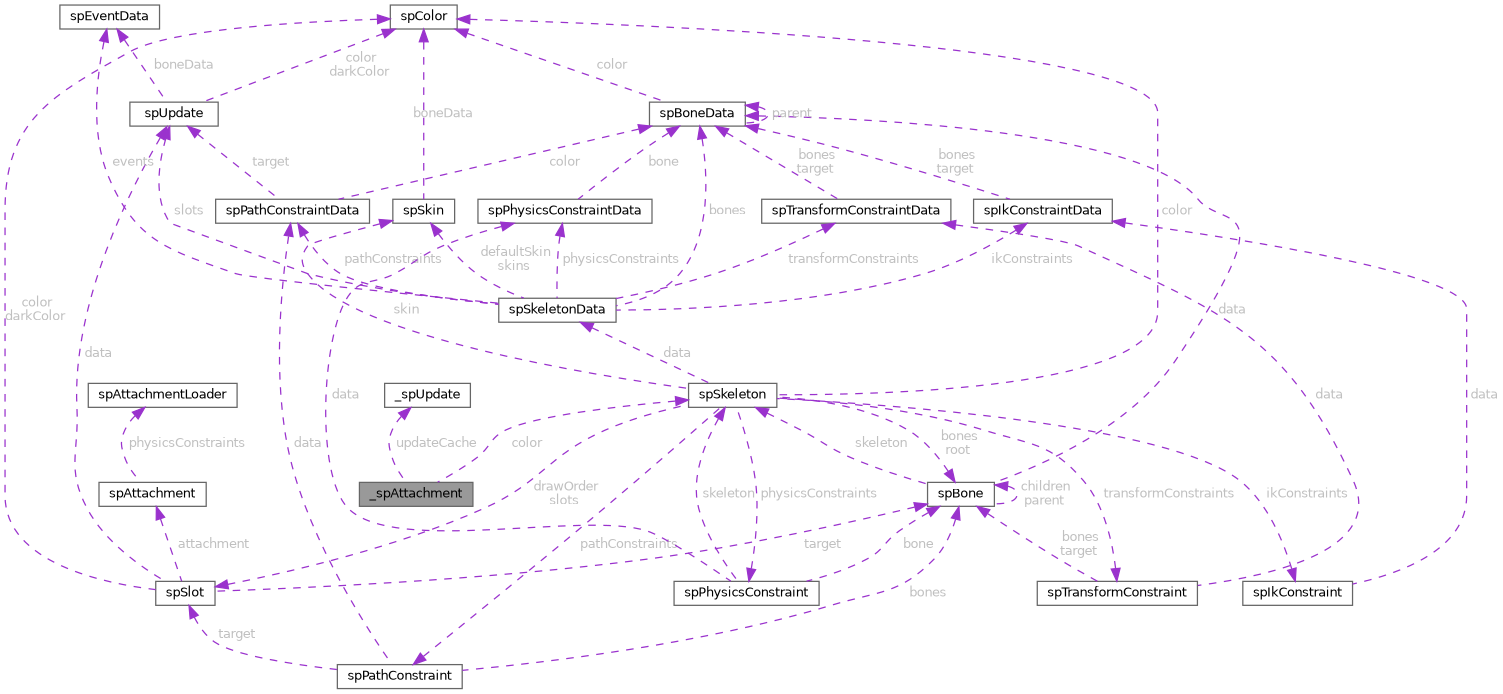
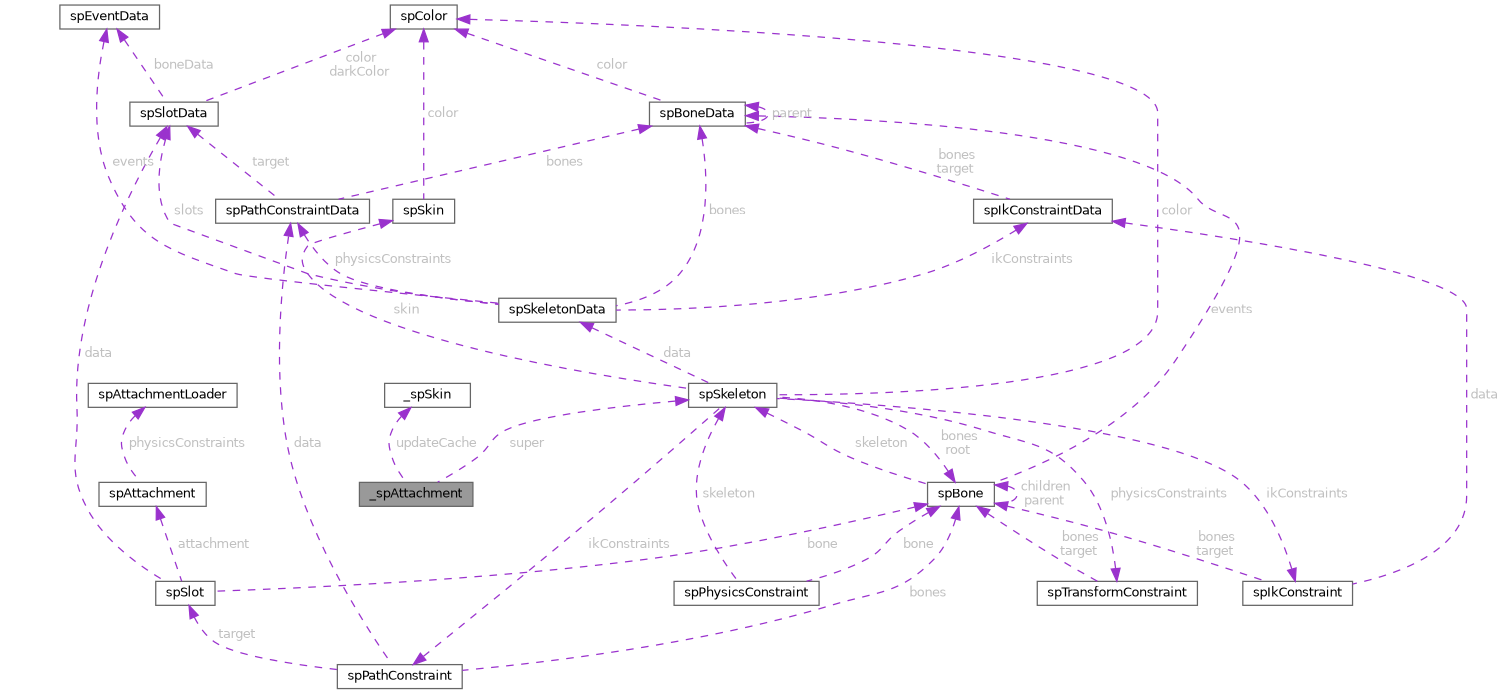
node "spUpdate": label "spUpdate" -> "spSlotData"
edge "spSkin" -> "spColor": label " boneData" -> " color"
edge "spPathConstraintData" -> "spBoneData": label " color" -> " bones"
node "spPhysicsConstraintData": removed
node "spTransformConstraintData": removed
edge "spSlot" -> "spColor": removed, label "color darkColor"
edge "spSkeletonData" -> "spPathConstraintData": label " pathConstraints" -> " physicsConstraints"
edge "spSkeletonData" -> "spSkin": removed, label "defaultSkin skins"
edge "spBone" -> "spBoneData": label " data" -> " events"
node "_spUpdate": label "_spUpdate" -> "_spSkin"
edge "_spAttachment" -> "spSkeleton": label " color" -> " super"
edge "spSkeleton" -> "spPhysicsConstraint": removed, label "physicsConstraints"
edge "spSkeleton" -> "spTransformConstraint": label " transformConstraints" -> " physicsConstraints"
edge "spSkeleton" -> "spSlot": removed, label "drawOrder slots"
edge "spIkConstraint" -> "spBone": added, label "bones target"
edge "spSkeleton" -> "spPathConstraint": label " pathConstraints" -> " ikConstraints"
edge "spSlot" -> "spBone": label " target" -> " bone"
